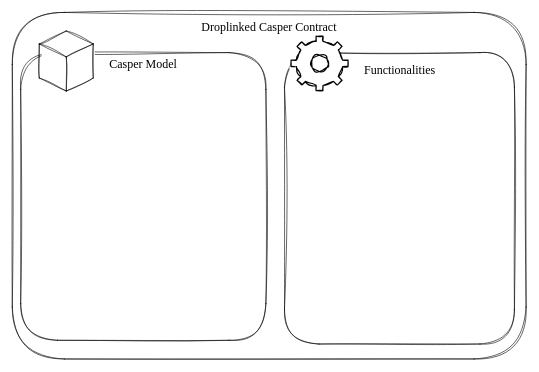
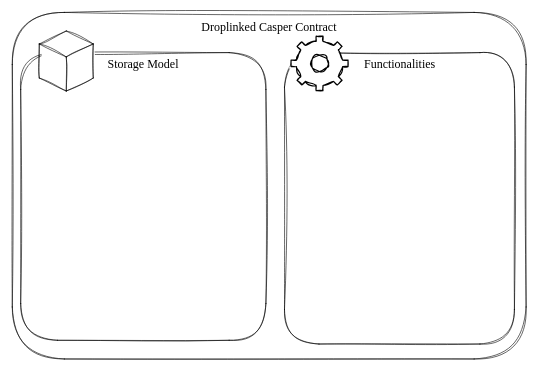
node "Casper Model": label "Casper Model" -> "Storage Model"
node "Functionalities": moved (400, 69) -> (400, 63)
